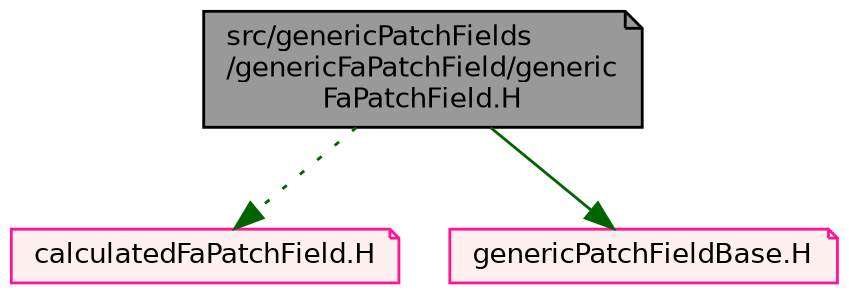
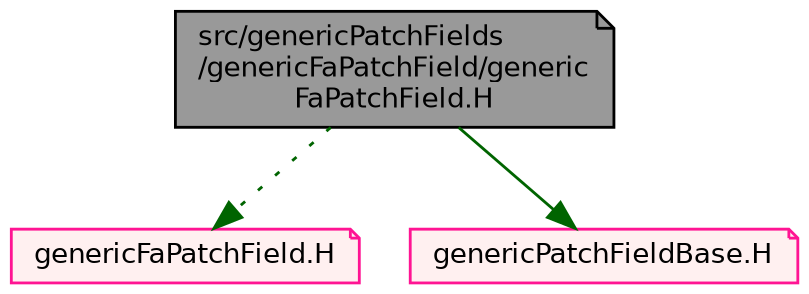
node "calculatedFaPatchField.H": label "calculatedFaPatchField.H" -> "genericFaPatchField.H"
